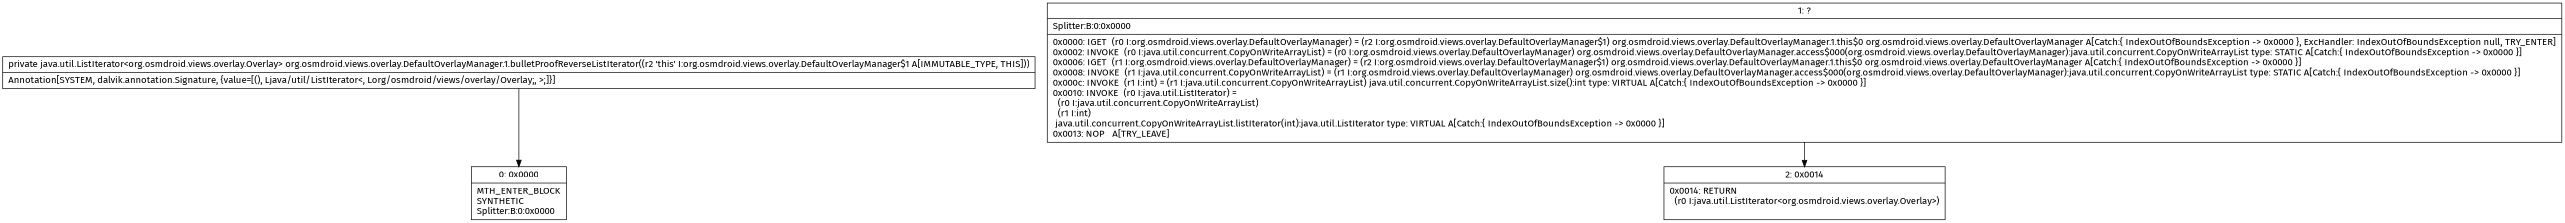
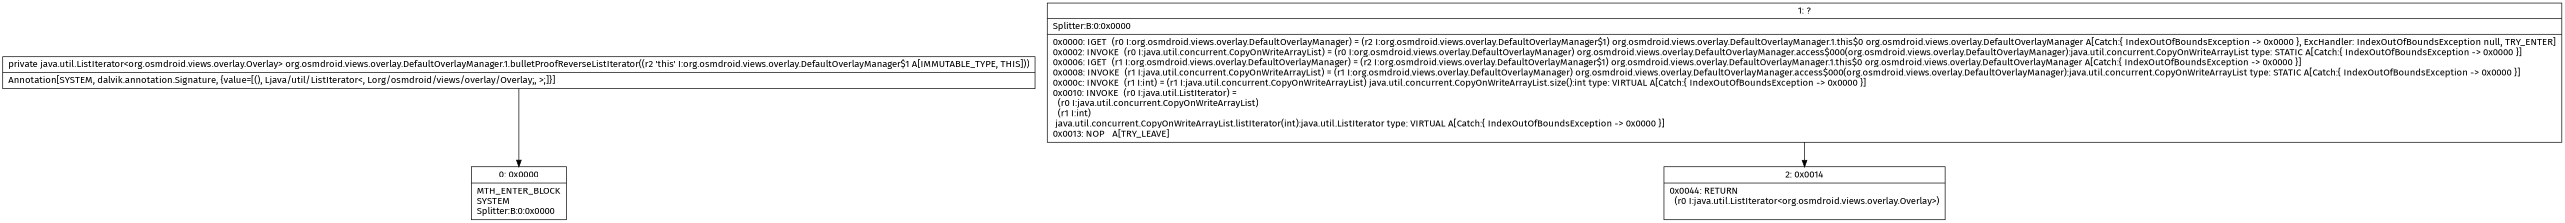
node "2: 0x0014": text "0x0014: RETURN" -> "0x0044: RETURN"
node "0: 0x0000": text "SYNTHETIC" -> "SYSTEM"
